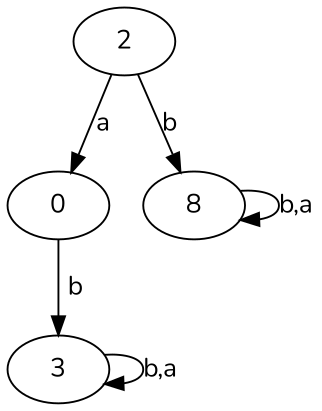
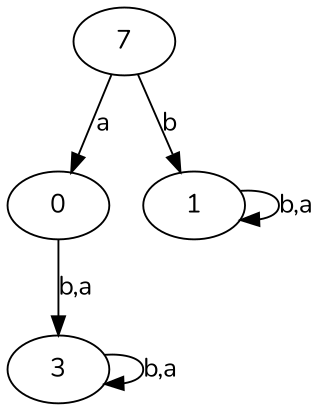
node "2": label "2" -> "7"
node "8": label "8" -> "1"
edge "0" -> "3": label "b" -> "b,a"
